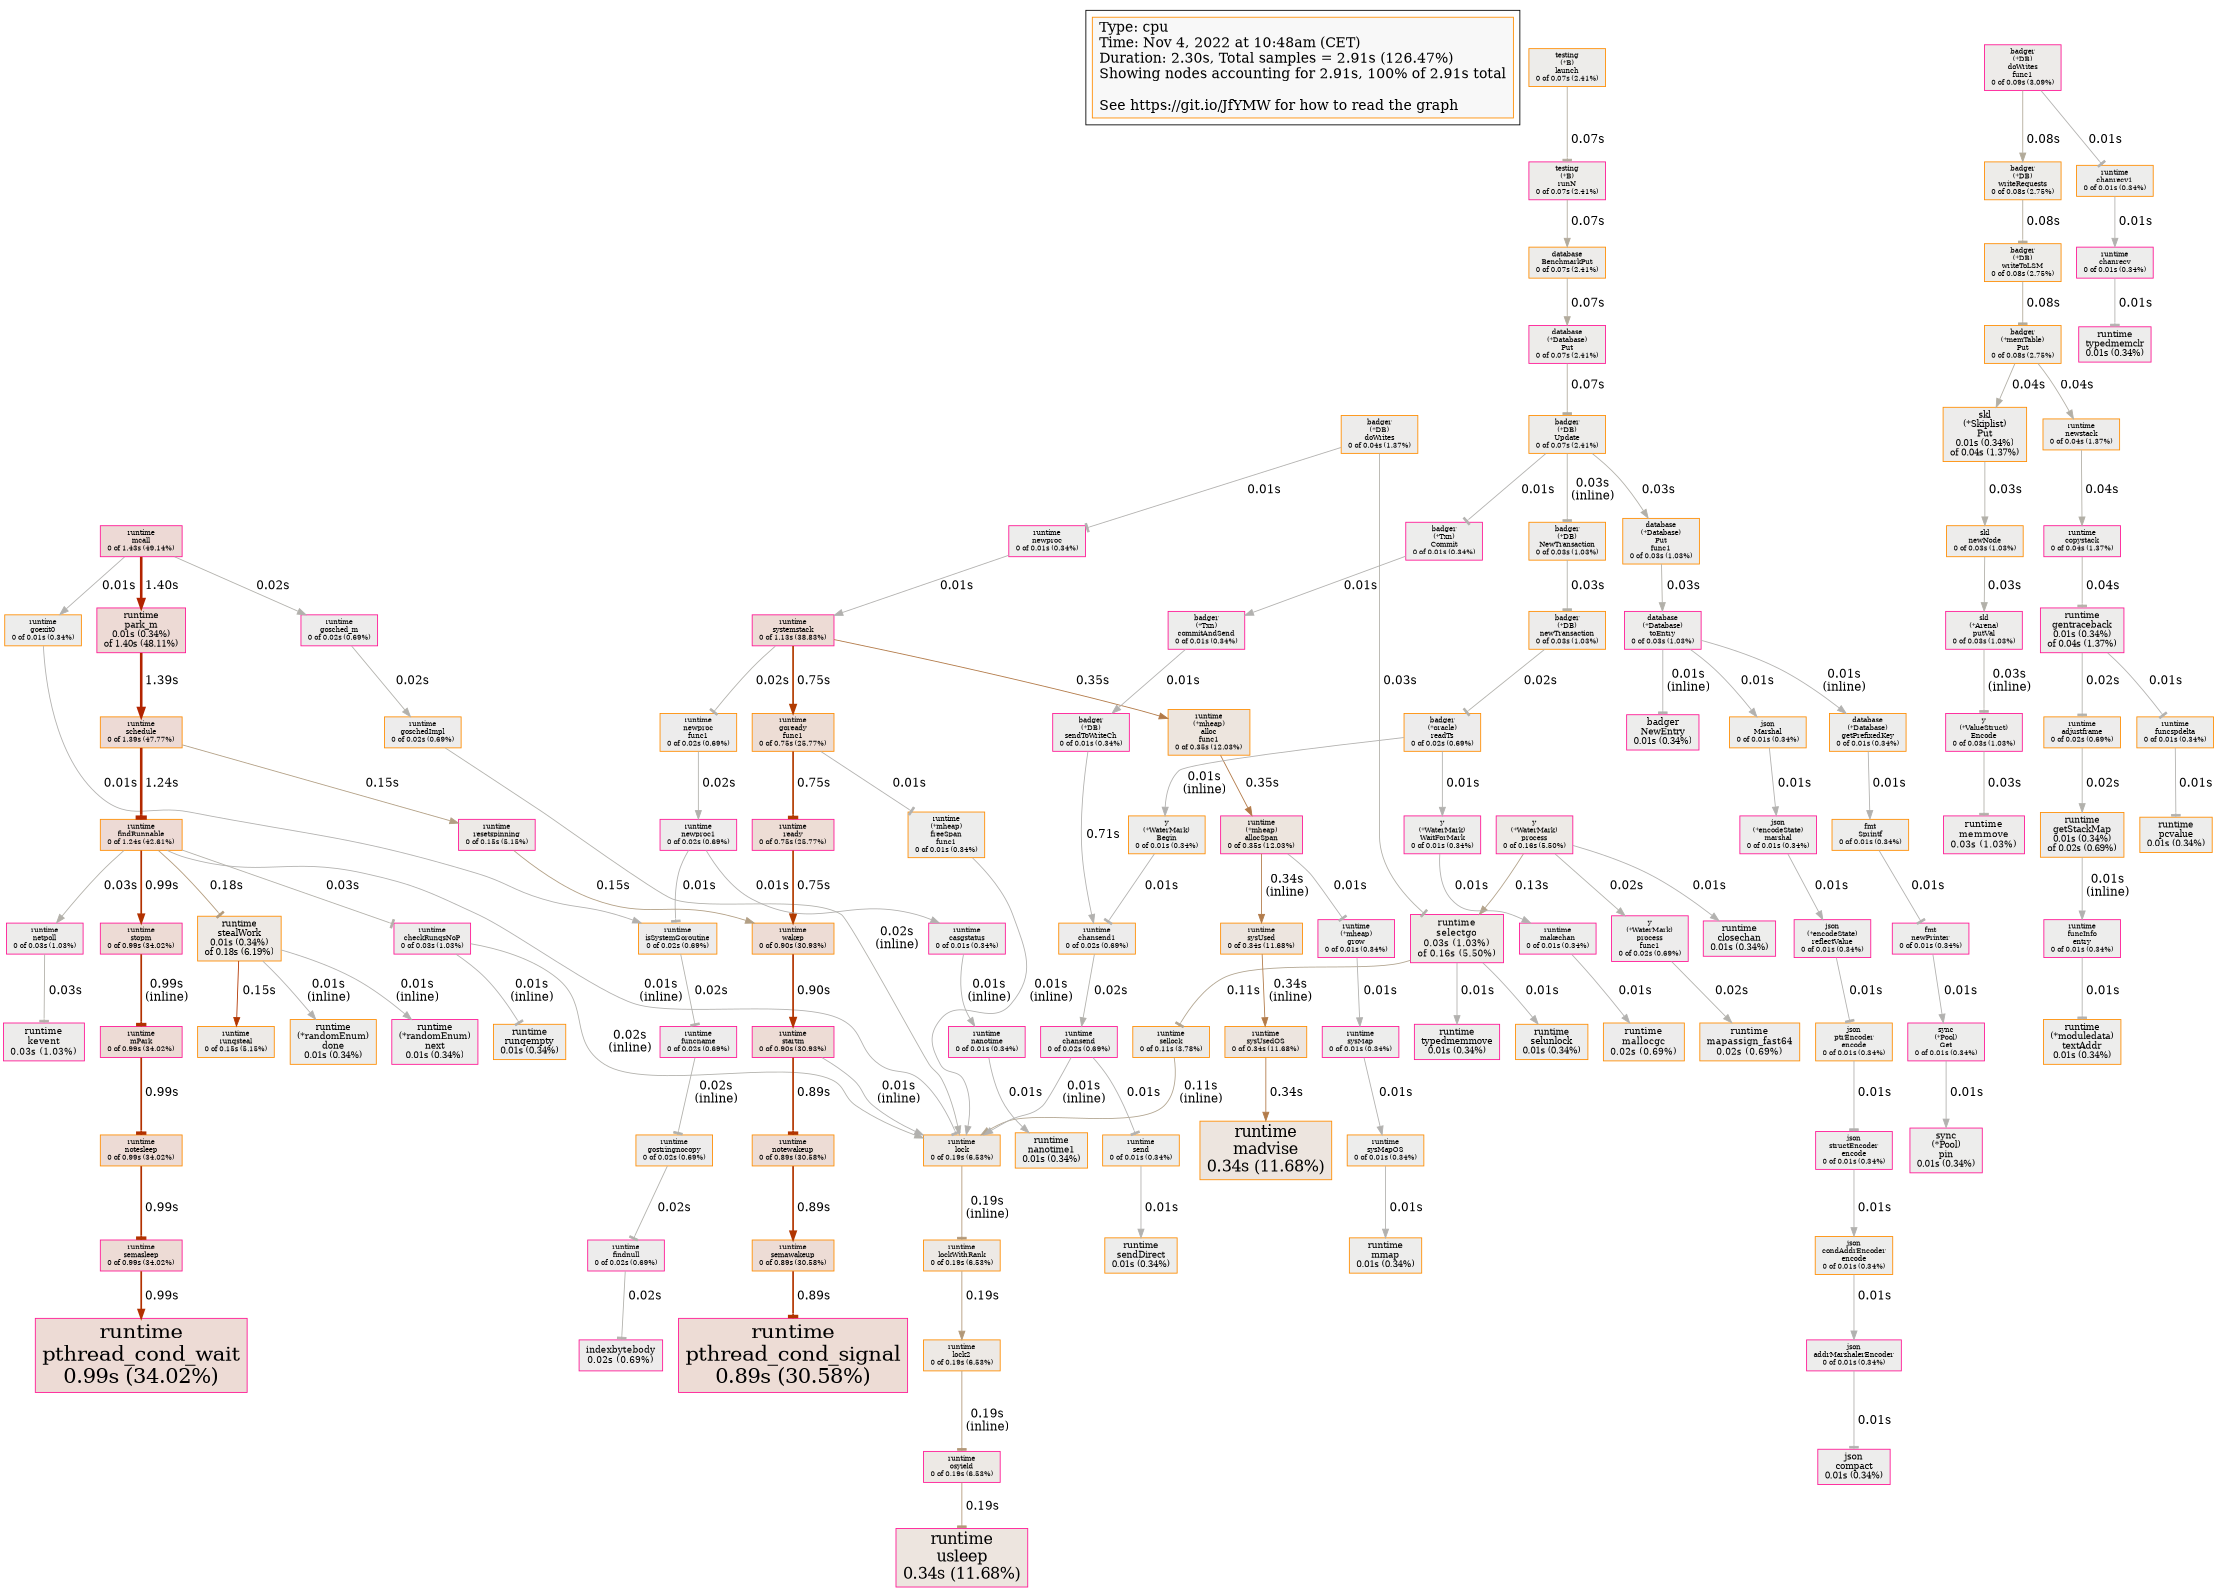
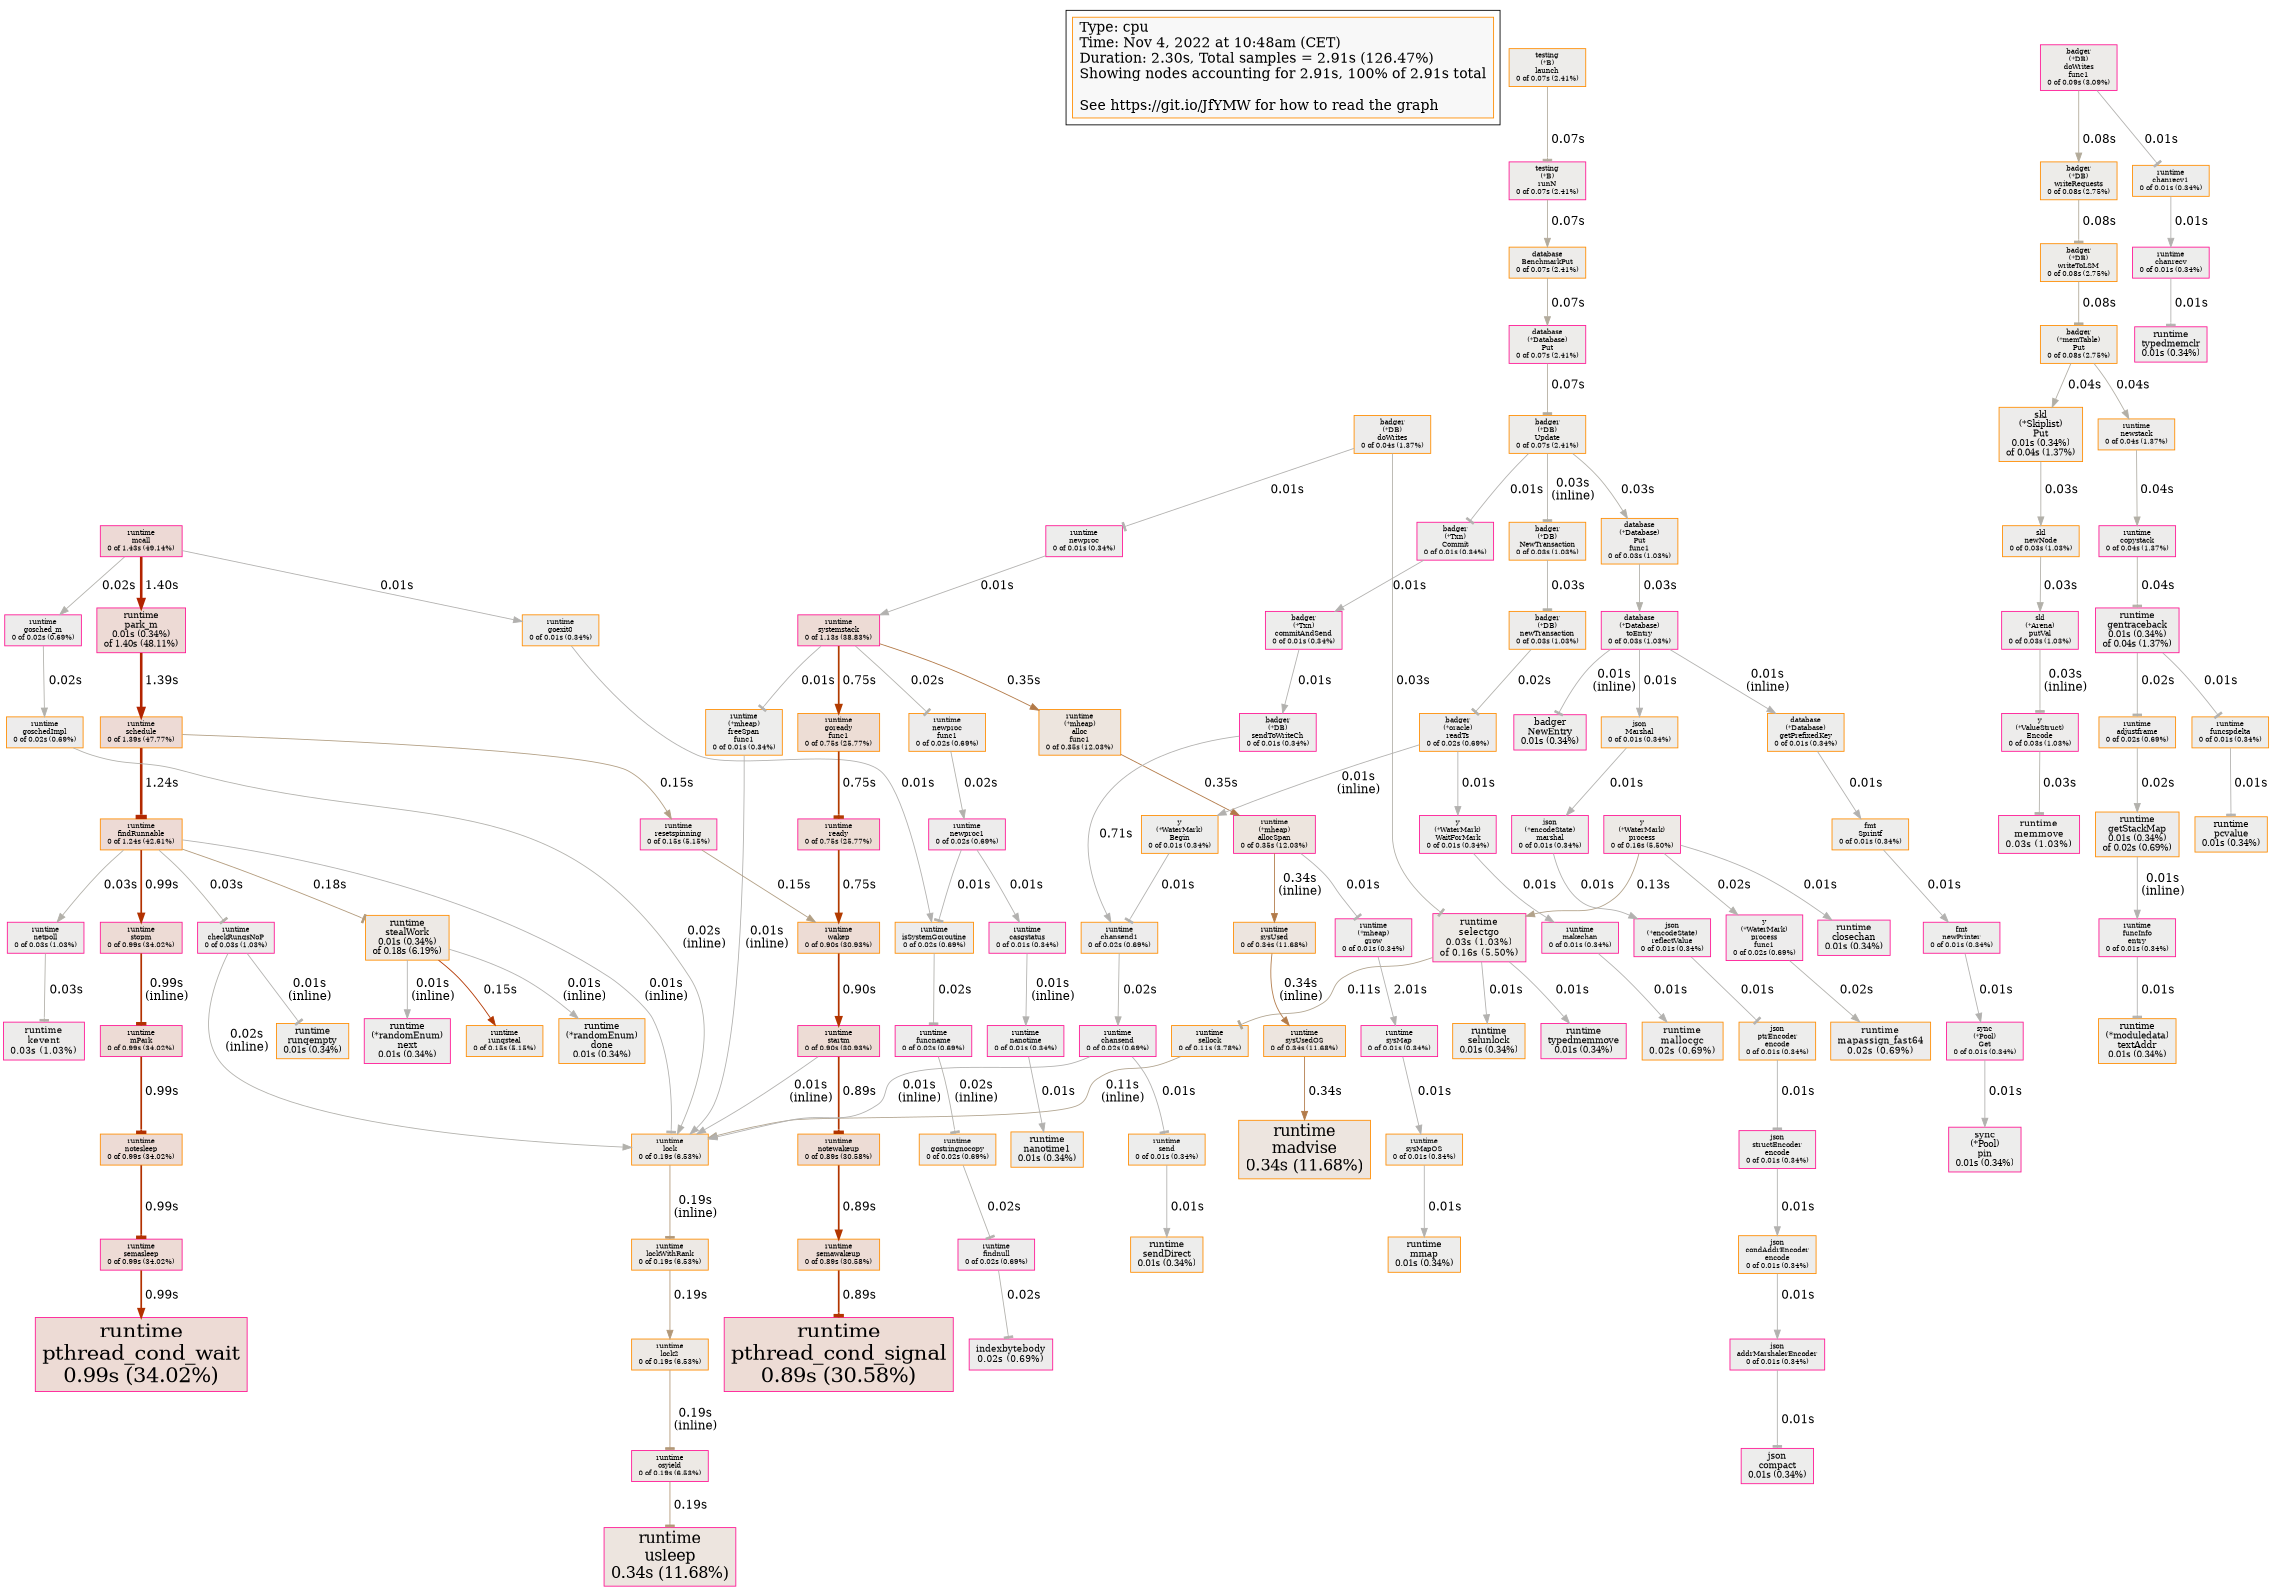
edge "runtime goready func1 0 of 0.75s (25.77%)" -> "runtime (*mheap) freeSpan func1 0 of 0.01s (0.34%)": now "runtime systemstack 0 of 1.13s (38.83%)" -> "runtime (*mheap) freeSpan func1 0 of 0.01s (0.34%)"
edge "fmt Sprintf 0 of 0.01s (0.34%)" -> "fmt newPrinter 0 of 0.01s (0.34%)": arrowhead tee -> normal
edge "runtime (*mheap) grow 0 of 0.01s (0.34%)" -> "runtime sysMap 0 of 0.01s (0.34%)": label " 0.01s" -> " 2.01s"
